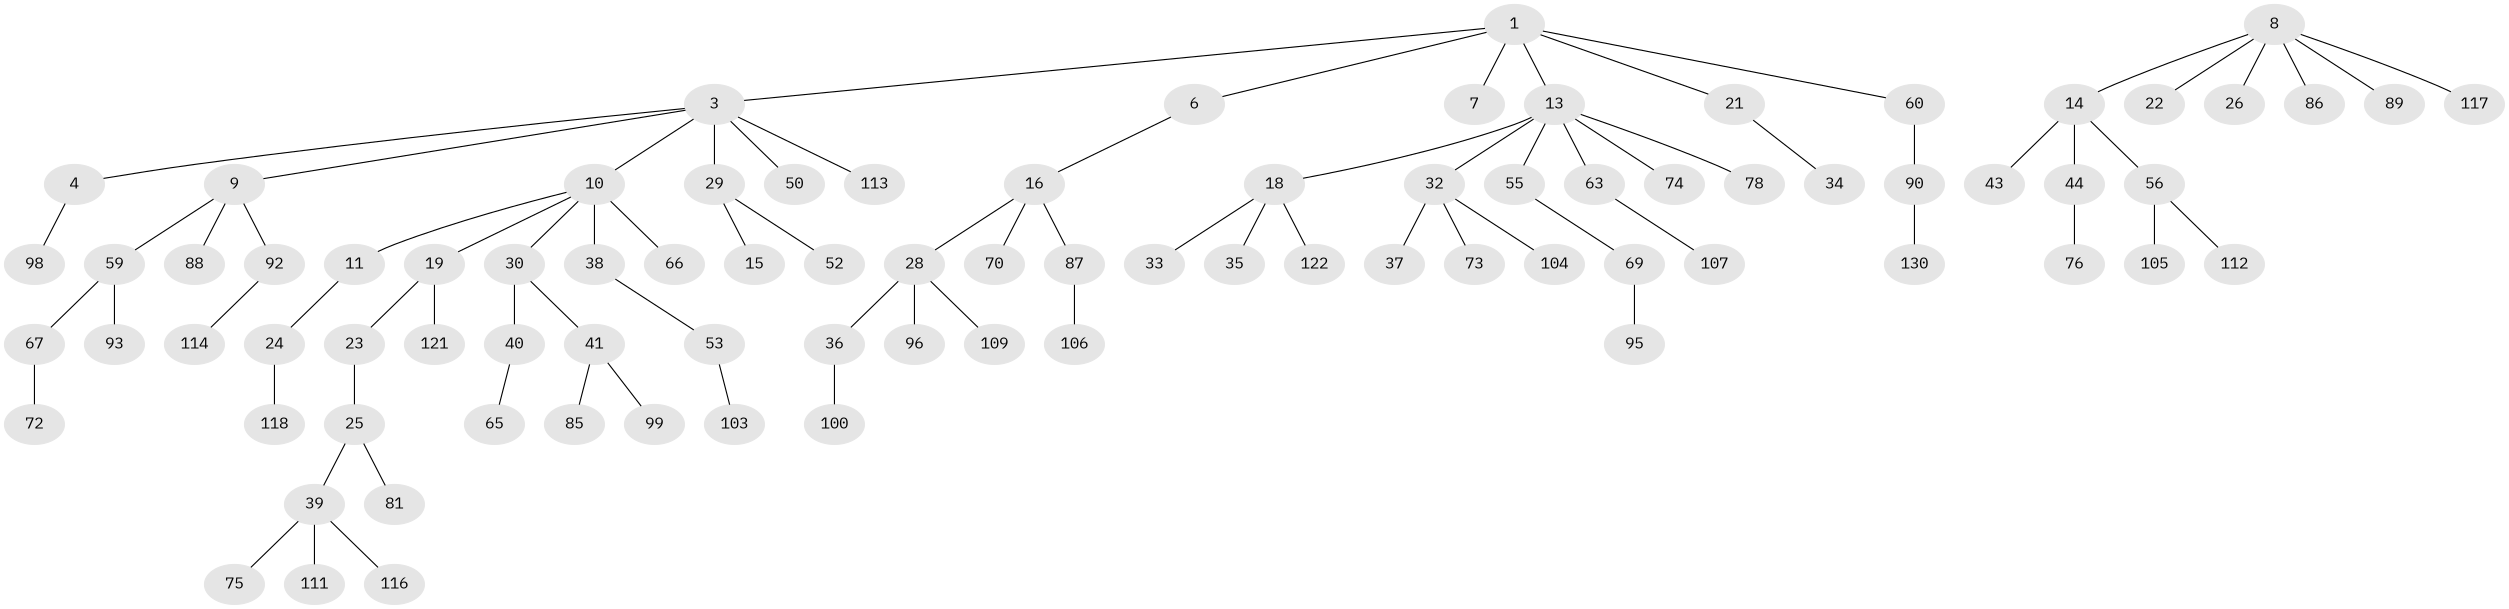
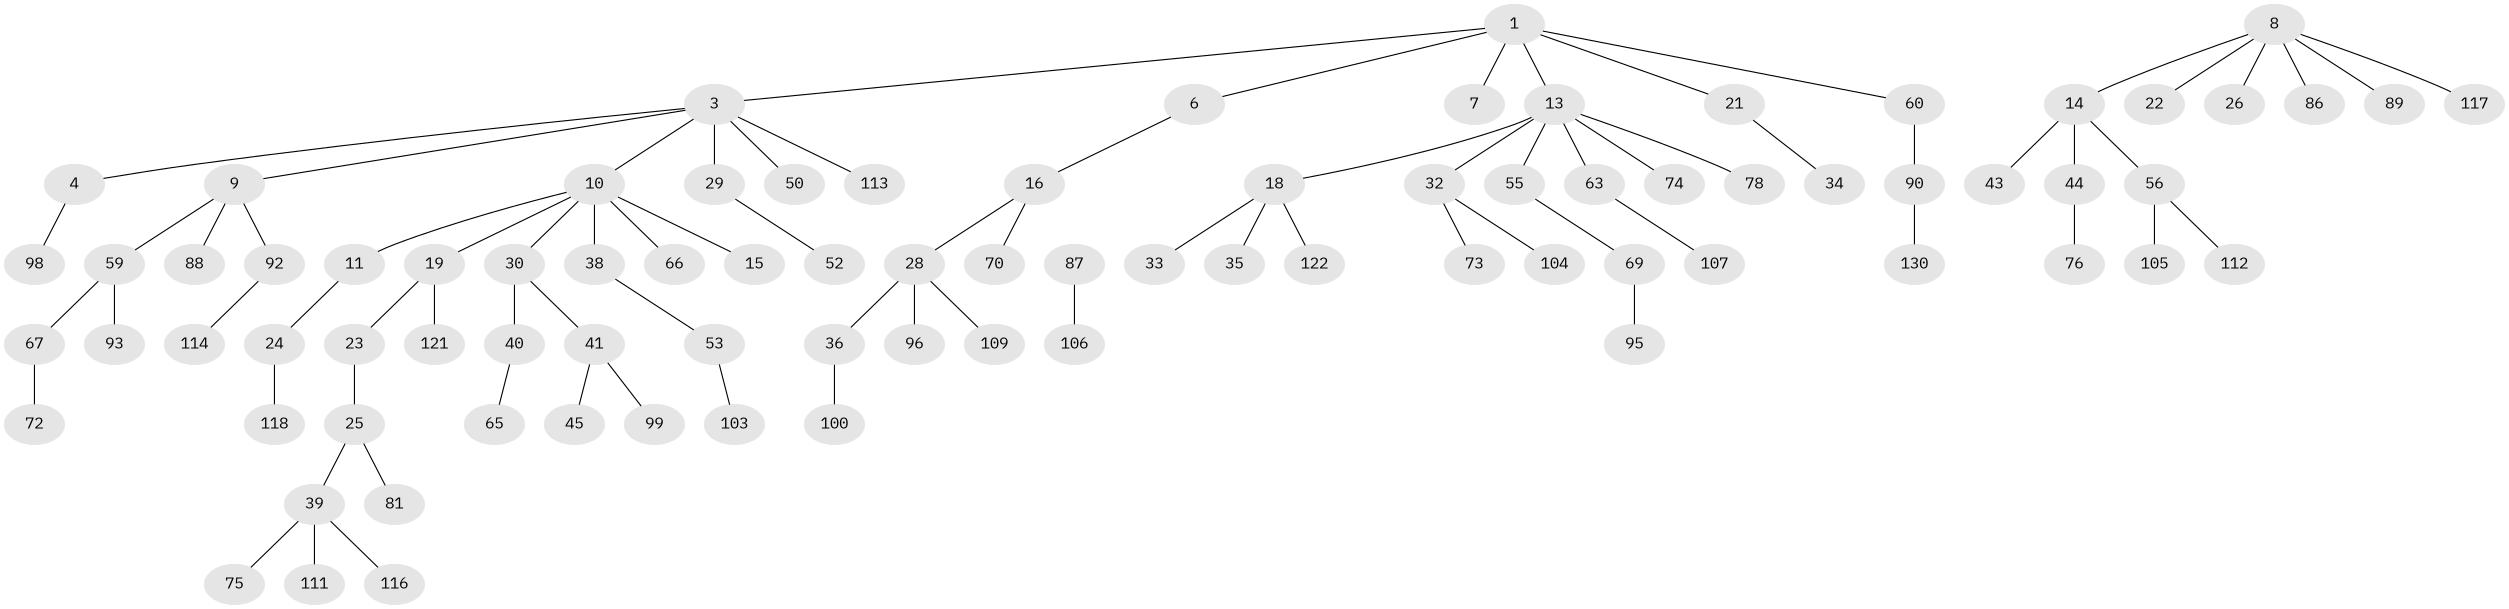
edge "29" -- "15": now "10" -- "15"
edge "16" -- "87": removed
node "37": removed
node "85": label "85" -> "45"
